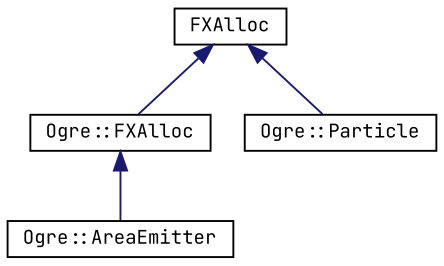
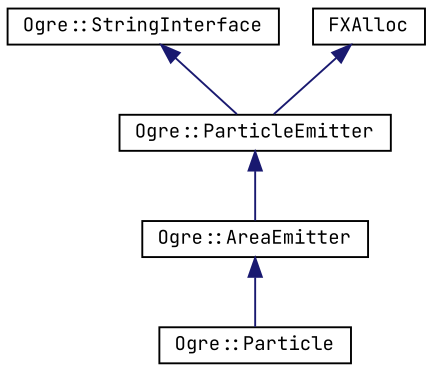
node "Ogre::StringInterface": added
edge "Ogre::Particle" -> "FXAlloc": now "Ogre::Particle" -> "Ogre::AreaEmitter"
node "Ogre::FXAlloc": label "Ogre::FXAlloc" -> "Ogre::ParticleEmitter"
